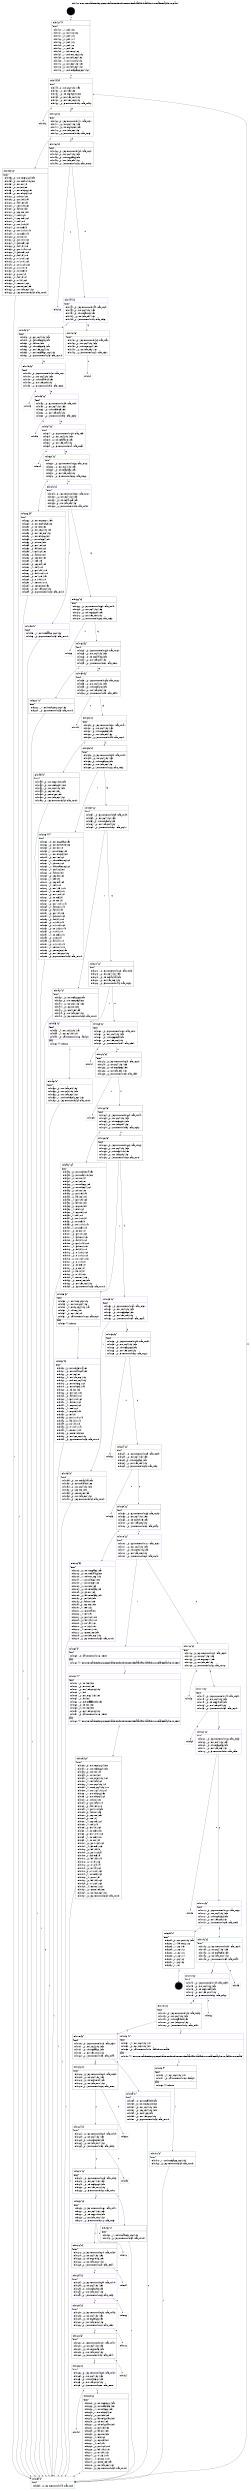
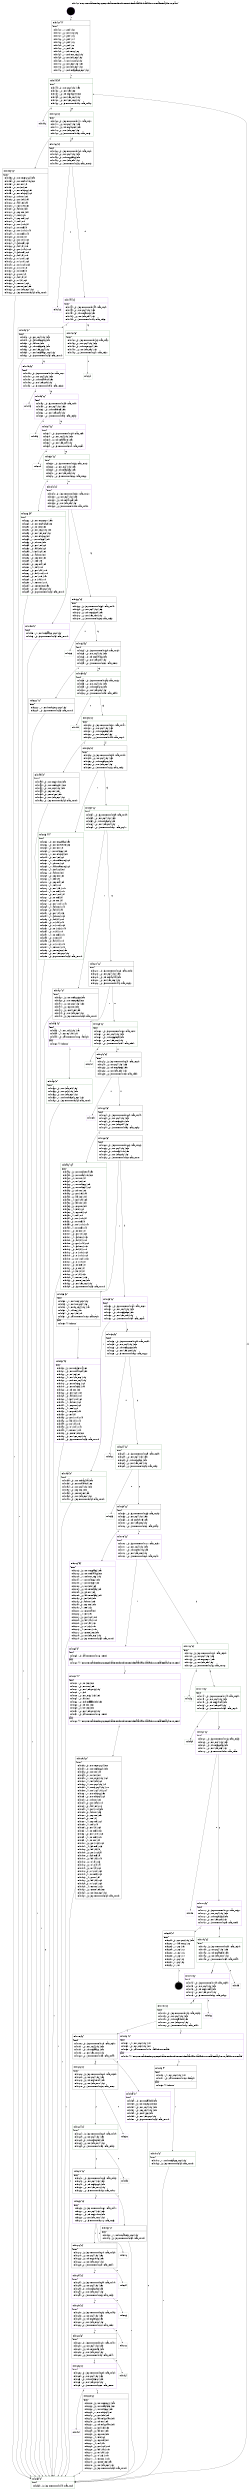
edge "0x401664 [28]" -> "0x401680 [28]": removed, label "10"
